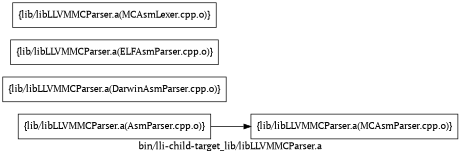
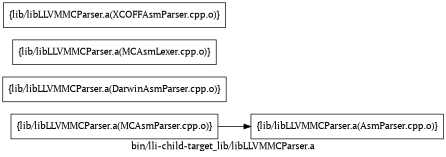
node "{lib/libLLVMMCParser.a(XCOFFAsmParser.cpp.o)}": added
node "{lib/libLLVMMCParser.a(ELFAsmParser.cpp.o)}": removed
edge "{lib/libLLVMMCParser.a(AsmParser.cpp.o)}" -> "{lib/libLLVMMCParser.a(MCAsmParser.cpp.o)}": reversed
